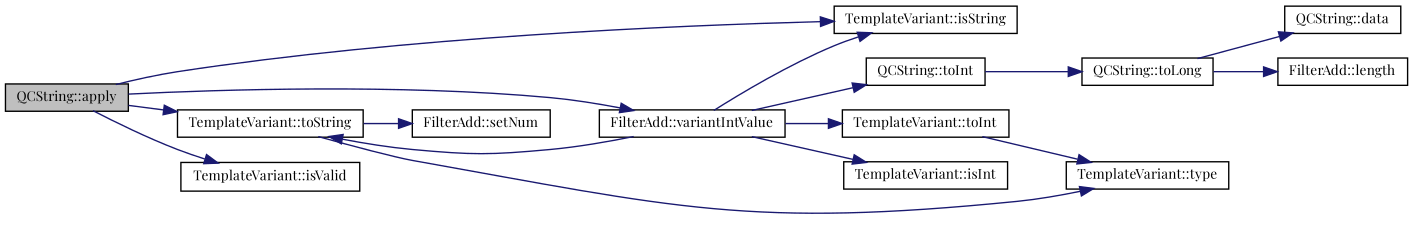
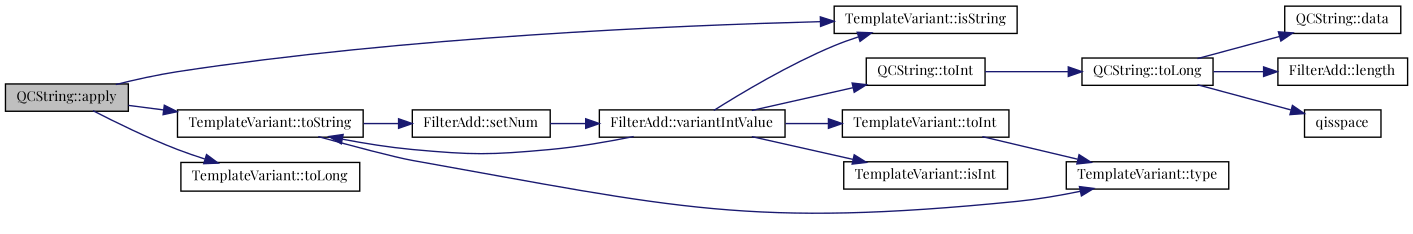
edge "QCString::apply" -> "FilterAdd::variantIntValue": now "FilterAdd::setNum" -> "FilterAdd::variantIntValue"
node "qisspace": added
node "TemplateVariant::isValid": label "TemplateVariant::isValid" -> "TemplateVariant::toLong"
